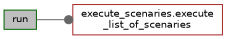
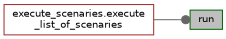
edge "run" -> "execute_scenaries.execute _list_of_scenaries": reversed
